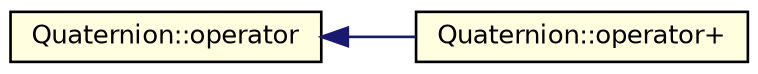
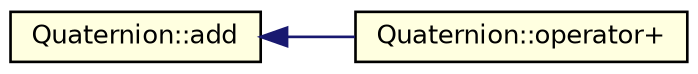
node "Quaternion::operator": label "Quaternion::operator" -> "Quaternion::add"
